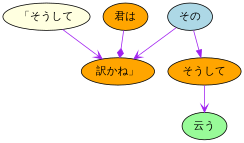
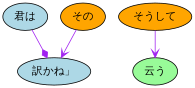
node "「そうして": removed
node "君は": fillcolor orange -> lightblue
node "その": fillcolor lightblue -> orange
edge "その" -> "そうして": removed
node "訳かね」": fillcolor orange -> lightblue
